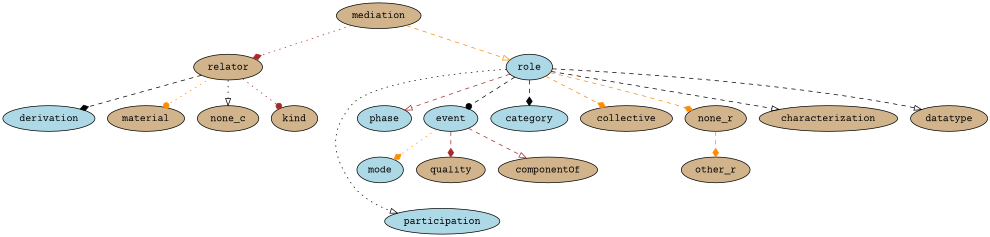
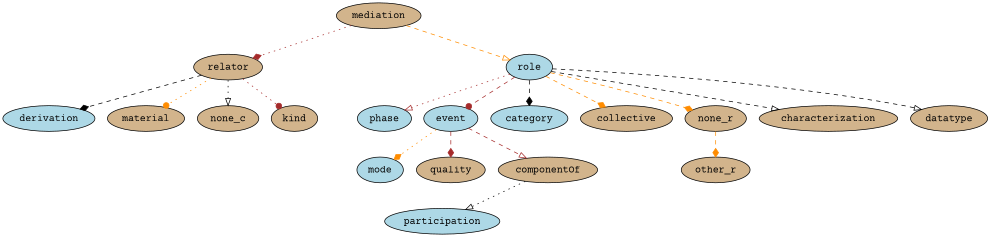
edge "role" -> "phase": style dashed -> dotted
edge "role" -> "event": color black -> brown
edge "role" -> "participation": now "componentOf" -> "participation"
